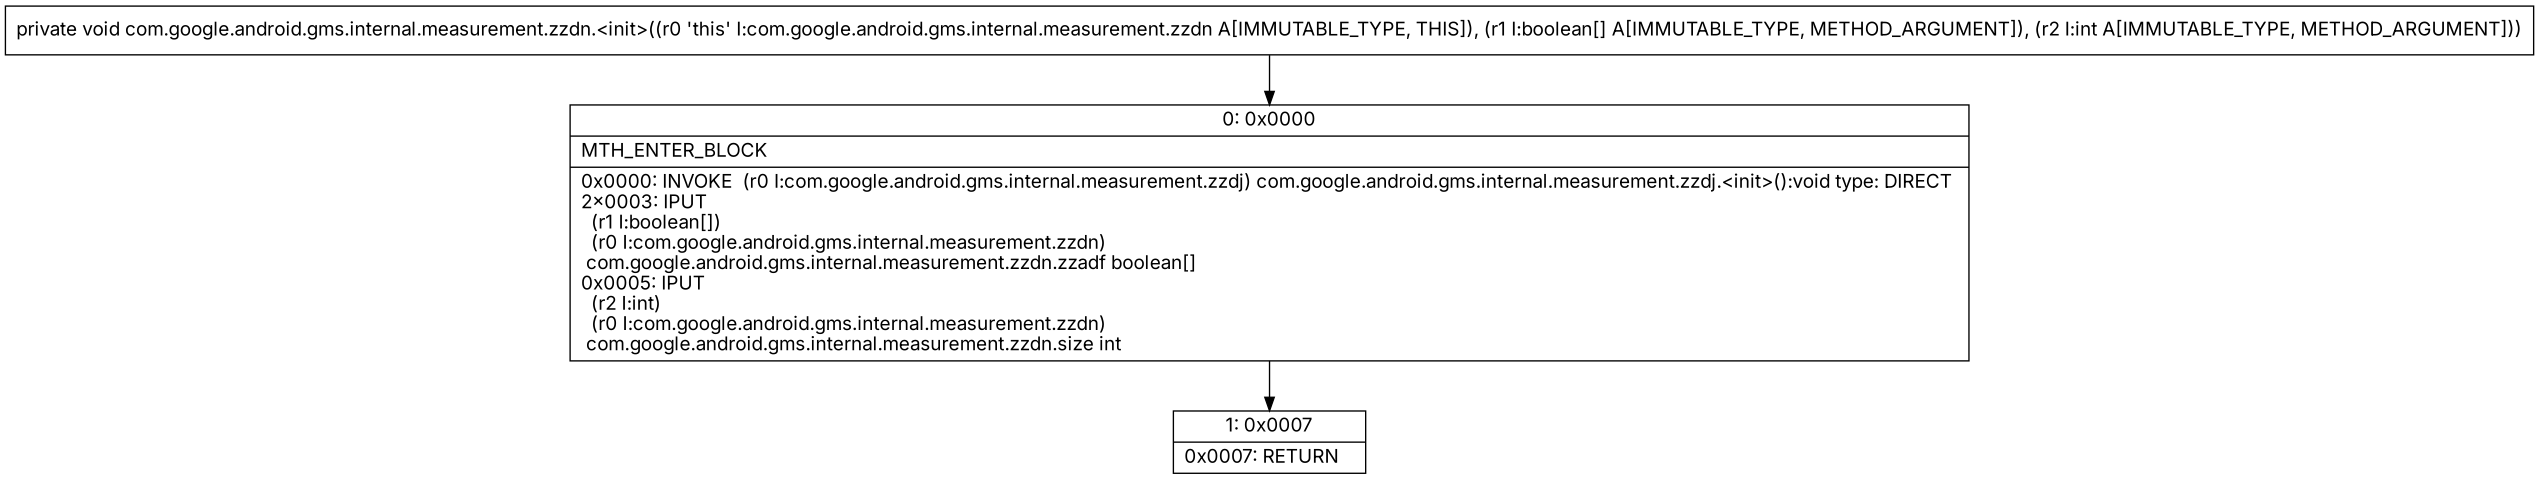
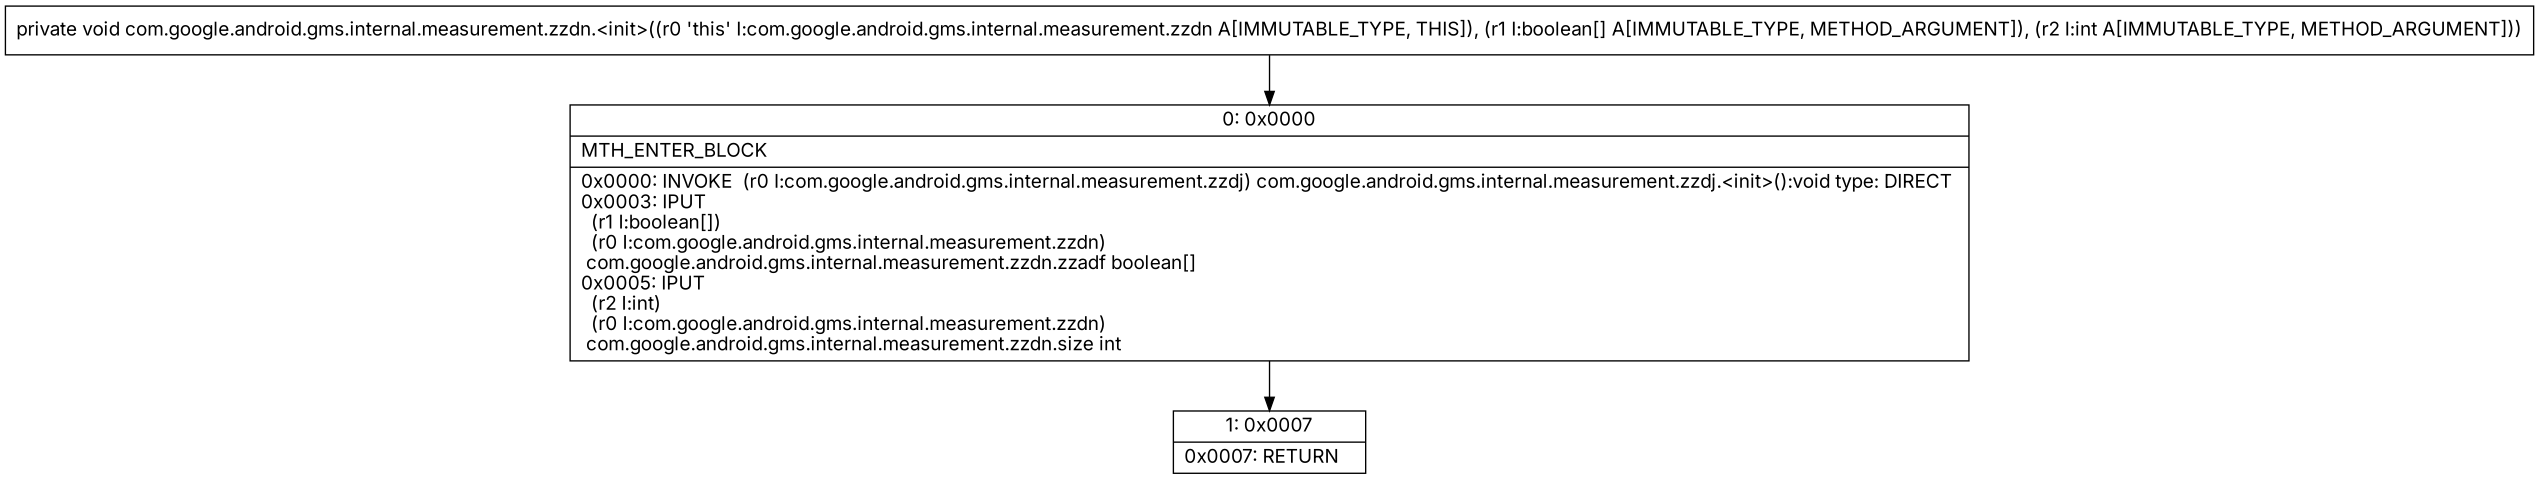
node "0: 0x0000": text "2x0003: IPUT" -> "0x0003: IPUT"
